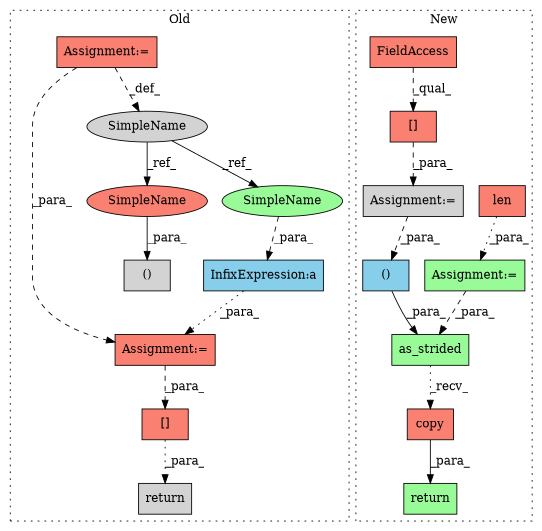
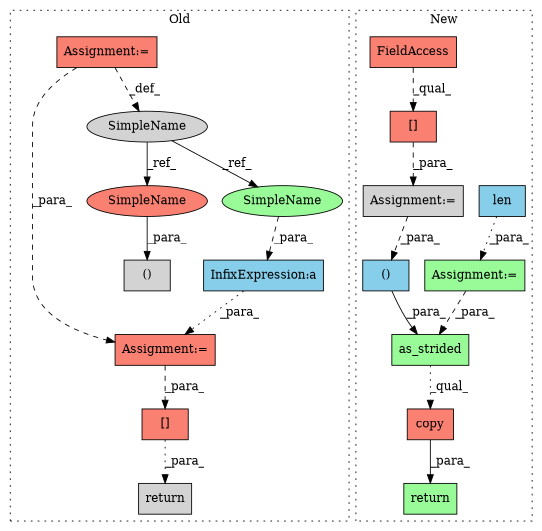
node "len": fillcolor salmon -> skyblue
edge "as_strided" -> "copy": label "_recv_" -> "_qual_"
